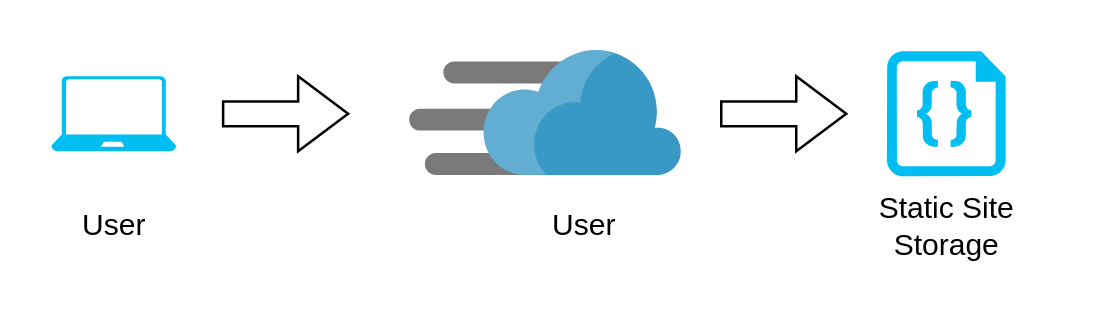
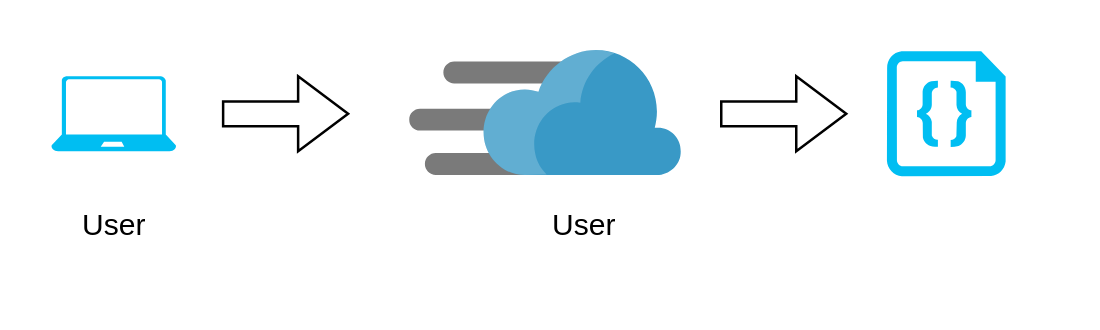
node "Static Site Storage": removed
